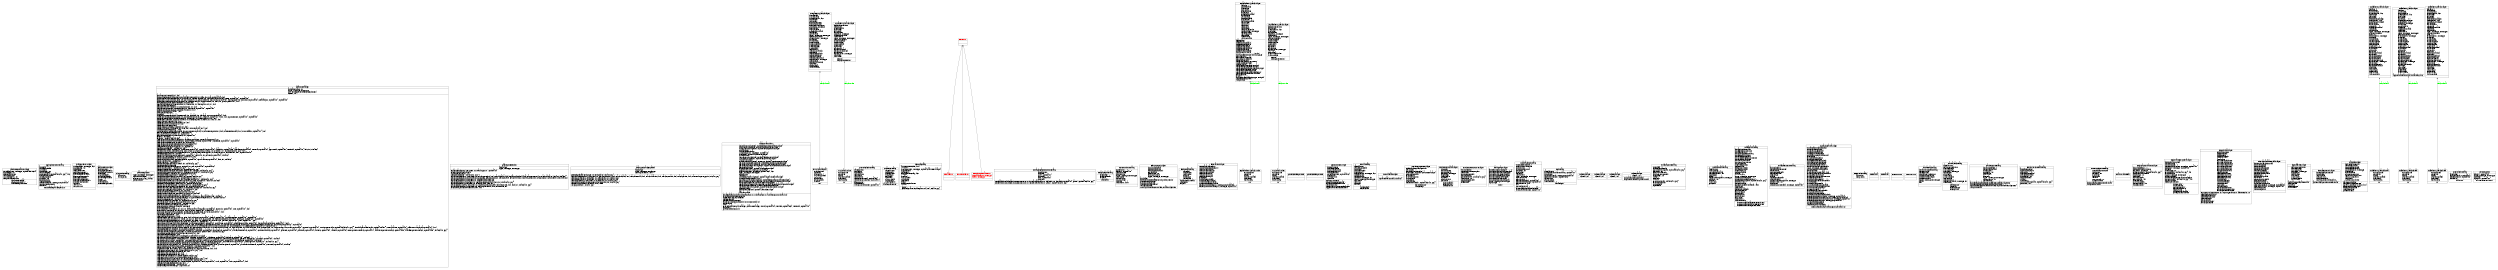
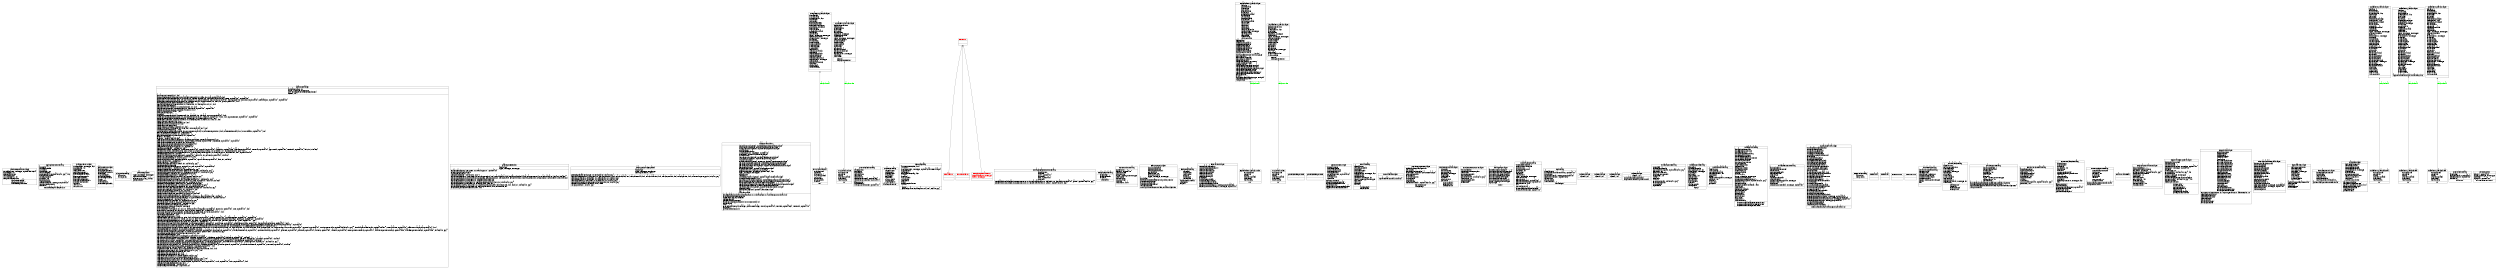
node "ModificaImmobileDialog": added
node "PossessoreSelectionDialog": added
